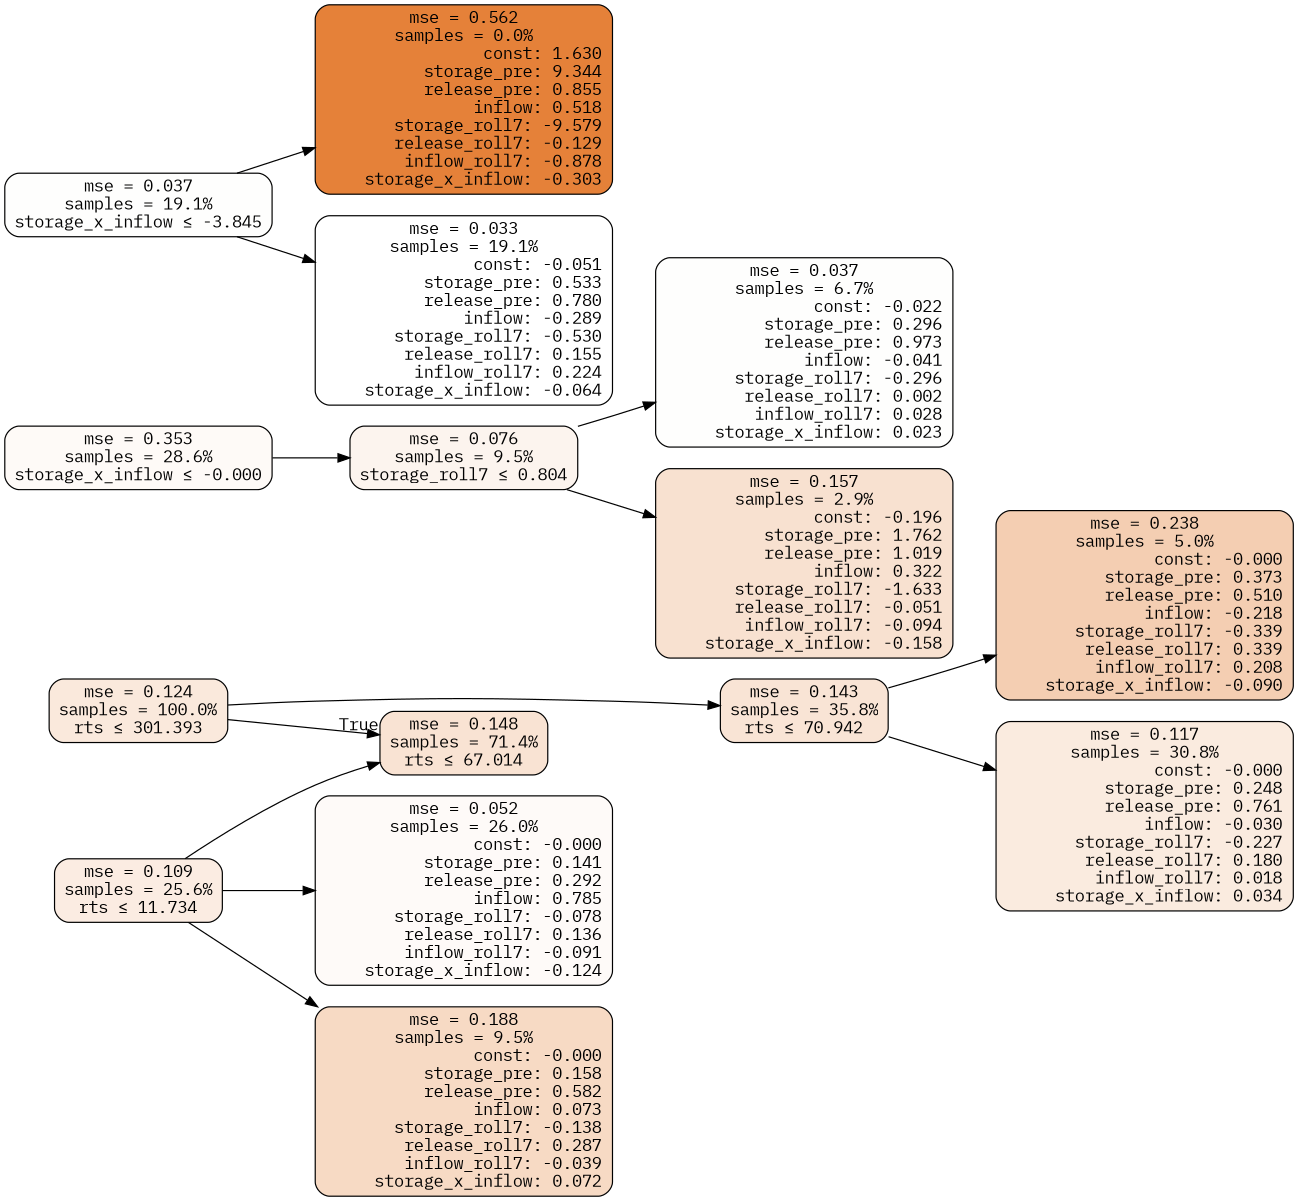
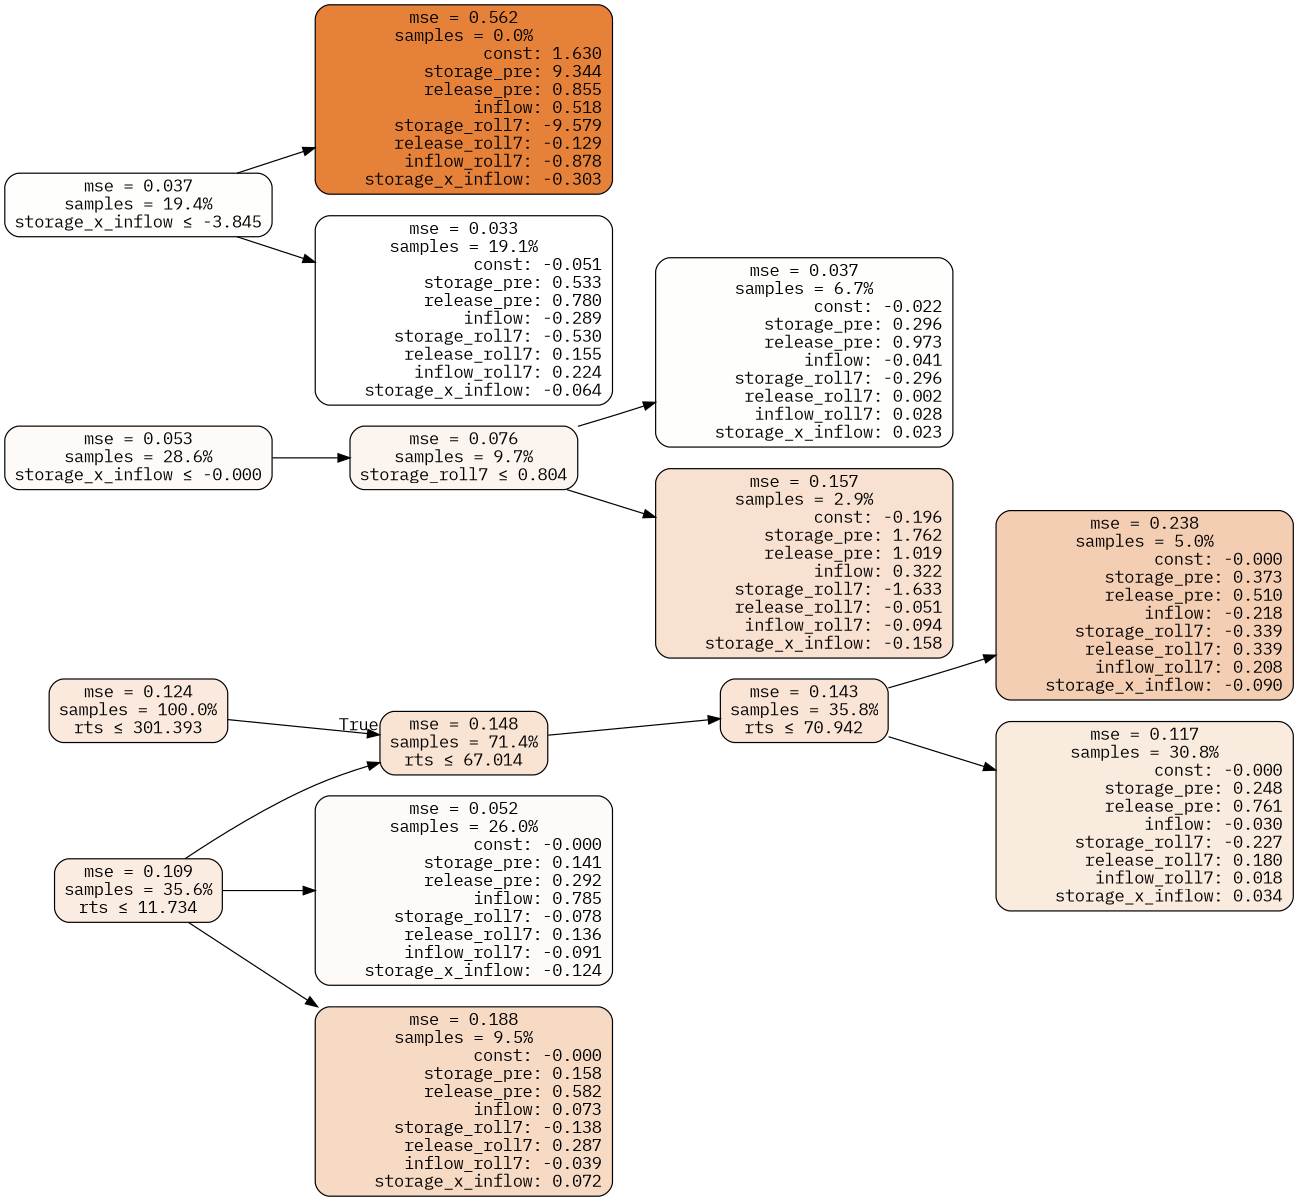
node "mse = 0.037 samples = 19.1% storage_x_inflow ≤ -3.845": label "mse = 0.037 samples = 19.1% storage_x_inflow ≤ -3.845" -> "mse = 0.037 samples = 19.4% storage_x_inflow ≤ -3.845"
node "mse = 0.353 samples = 28.6% storage_x_inflow ≤ -0.000": label "mse = 0.353 samples = 28.6% storage_x_inflow ≤ -0.000" -> "mse = 0.053 samples = 28.6% storage_x_inflow ≤ -0.000"
node "mse = 0.076 samples = 9.5% storage_roll7 ≤ 0.804": label "mse = 0.076 samples = 9.5% storage_roll7 ≤ 0.804" -> "mse = 0.076 samples = 9.7% storage_roll7 ≤ 0.804"
edge "mse = 0.124 samples = 100.0% rts ≤ 301.393" -> "mse = 0.143 samples = 35.8% rts ≤ 70.942": now "mse = 0.148 samples = 71.4% rts ≤ 67.014" -> "mse = 0.143 samples = 35.8% rts ≤ 70.942"
node "mse = 0.109 samples = 25.6% rts ≤ 11.734": label "mse = 0.109 samples = 25.6% rts ≤ 11.734" -> "mse = 0.109 samples = 35.6% rts ≤ 11.734"
